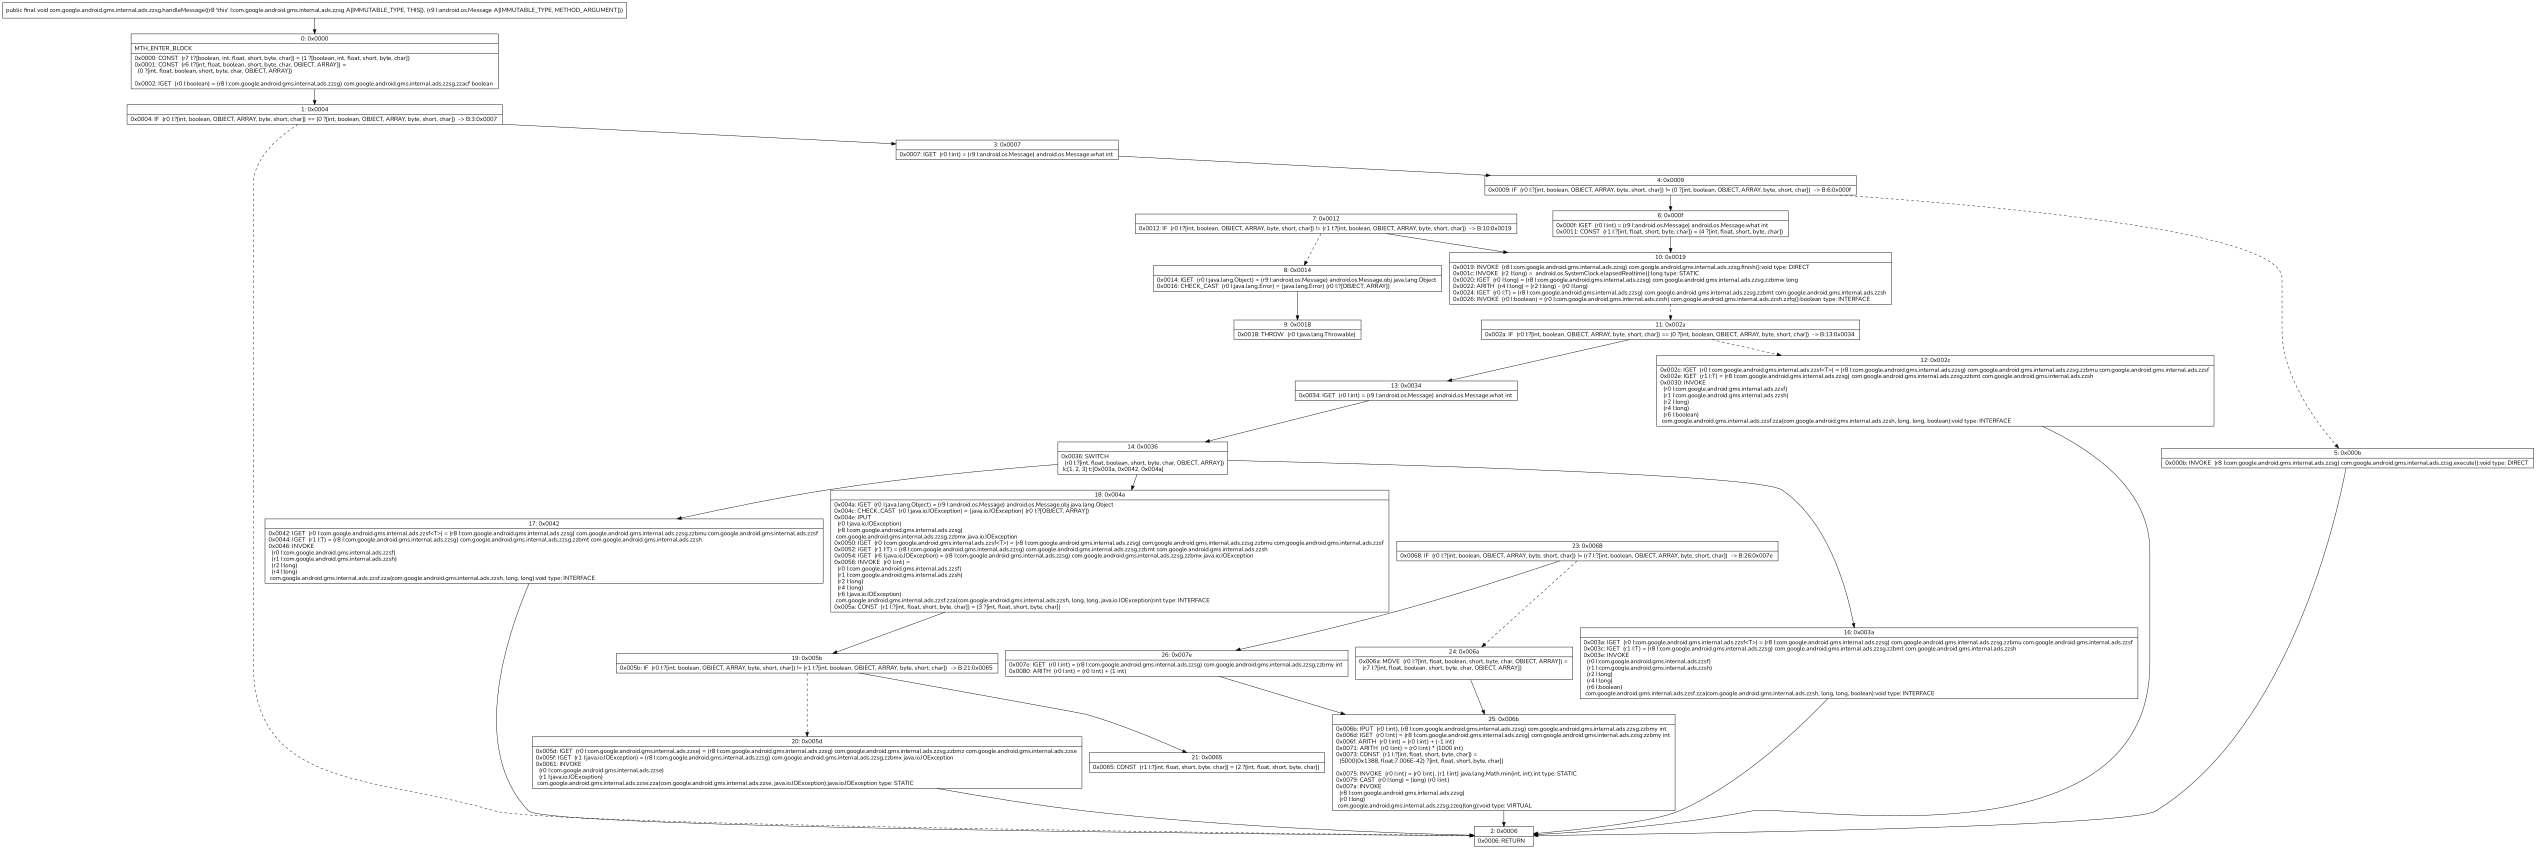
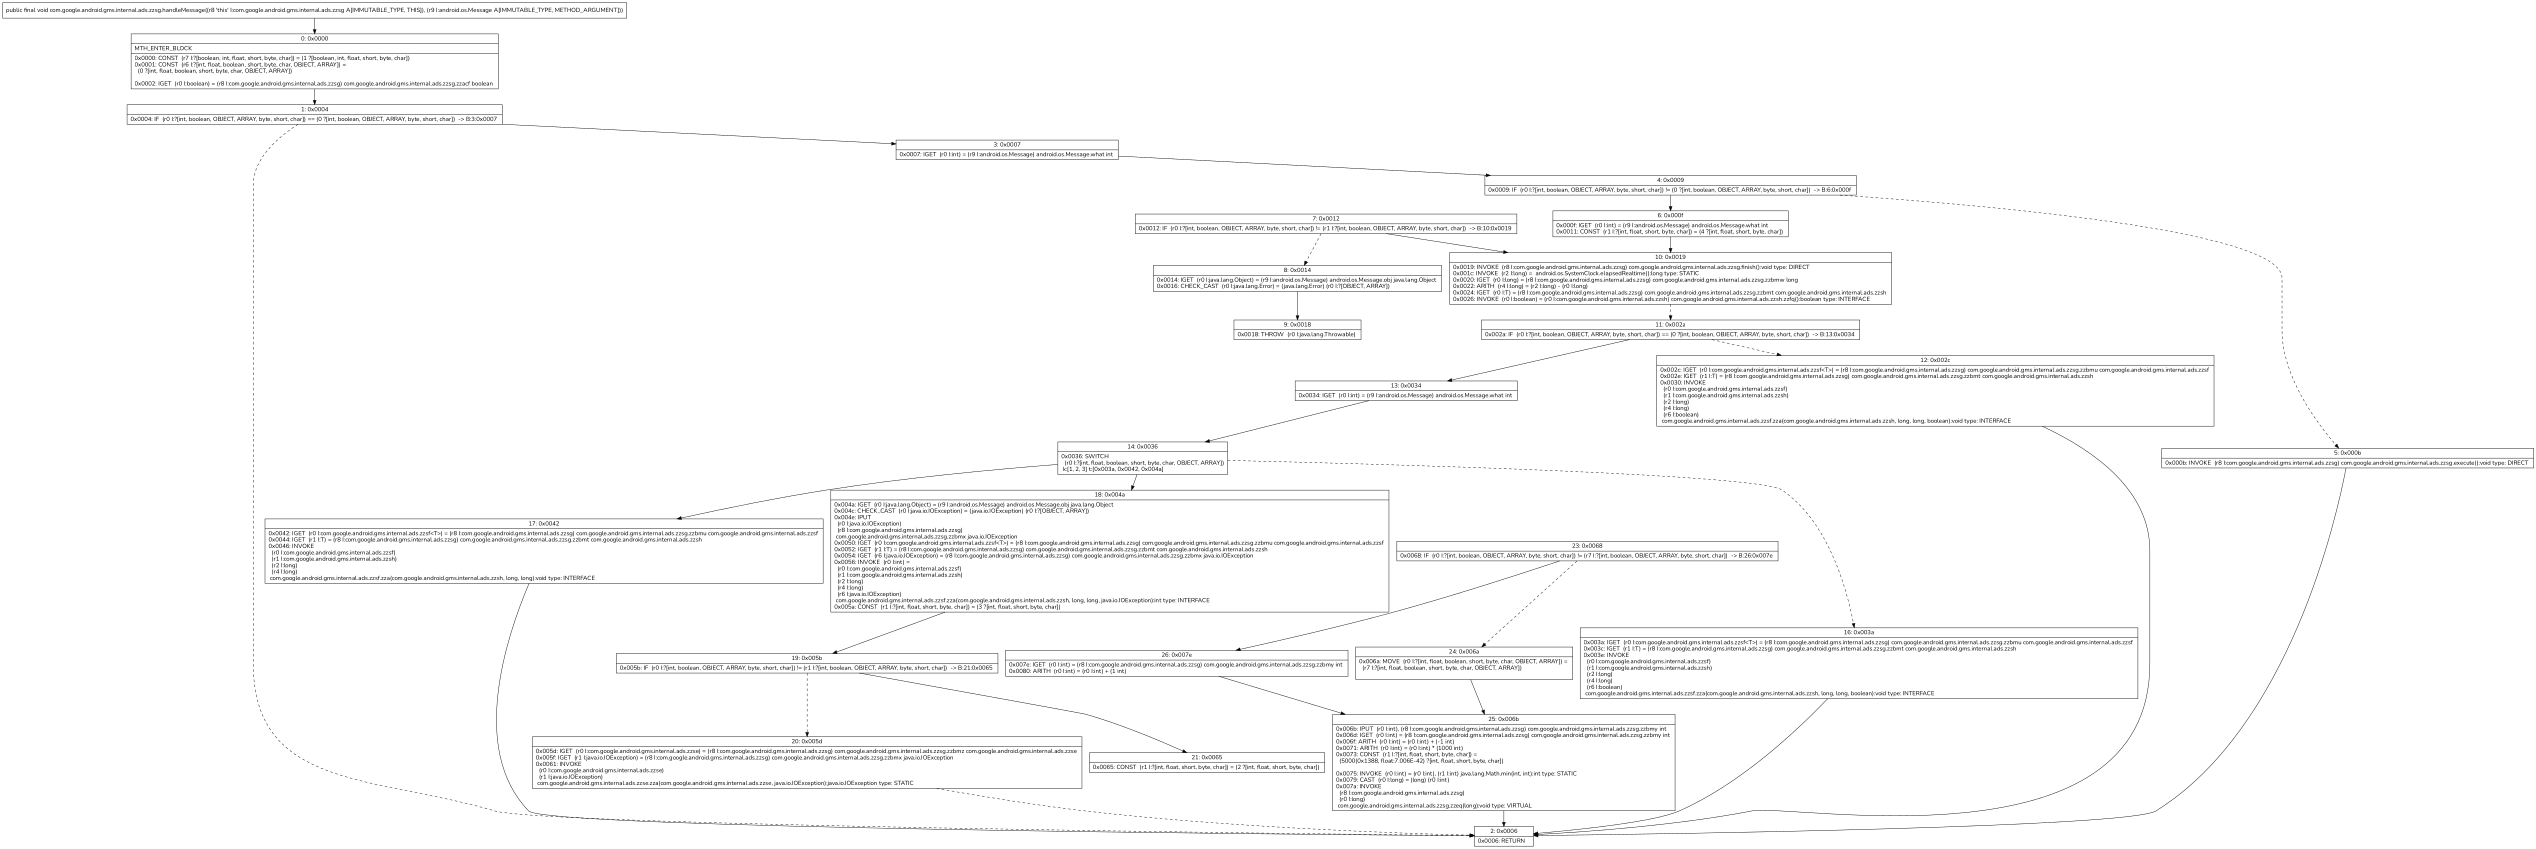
edge "14: 0x0036" -> "16: 0x003a": style solid -> dashed
edge "20: 0x005d" -> "2: 0x0006": style solid -> dashed
